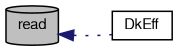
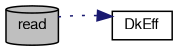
edge "DkEff" -> "read": reversed
